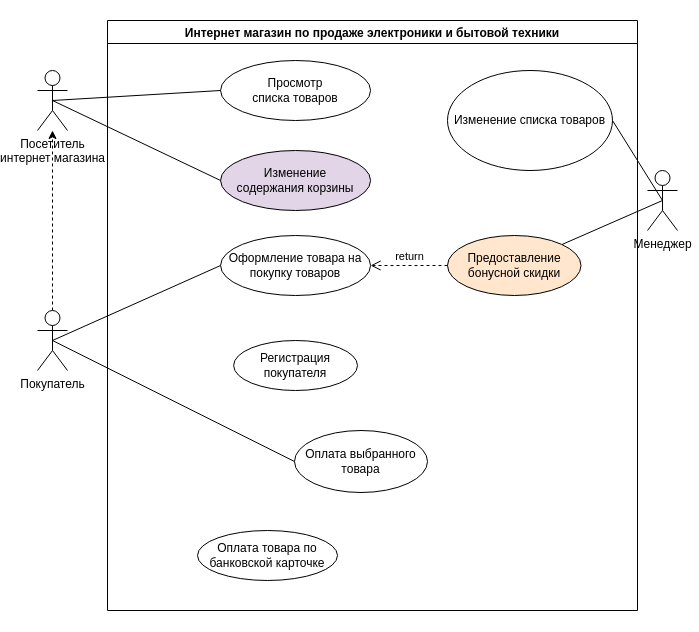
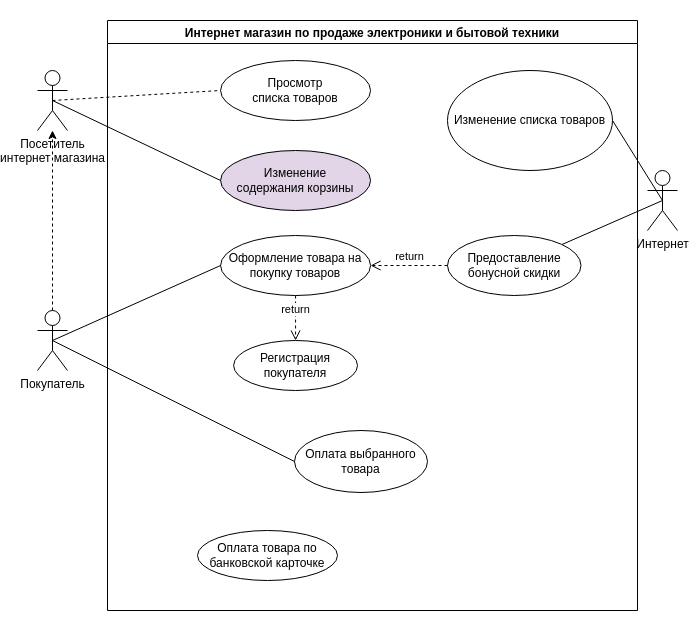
edge "Просмотр списка товаров" -- "Посетитель интернет магазина": style solid -> dashed
node "Менеджер": label "Менеджер" -> "Интернет"
node "Предоставление бонусной скидки": fillcolor #ffe6cc -> #ffffff
edge "Оформление товара на покупку товаров" -> "Регистрация покупателя": added, label "return"
